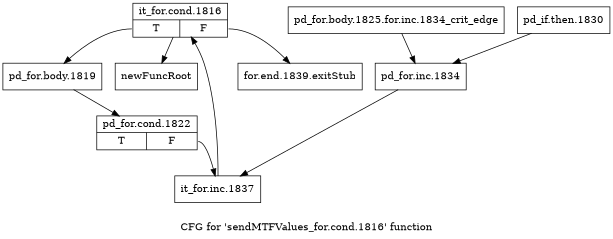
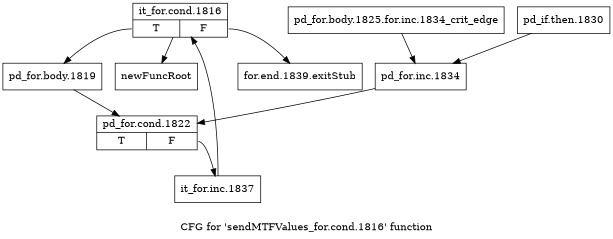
edge "pd_for.inc.1834" -> "it_for.inc.1837": now "pd_for.inc.1834" -> "pd_for.cond.1822"
